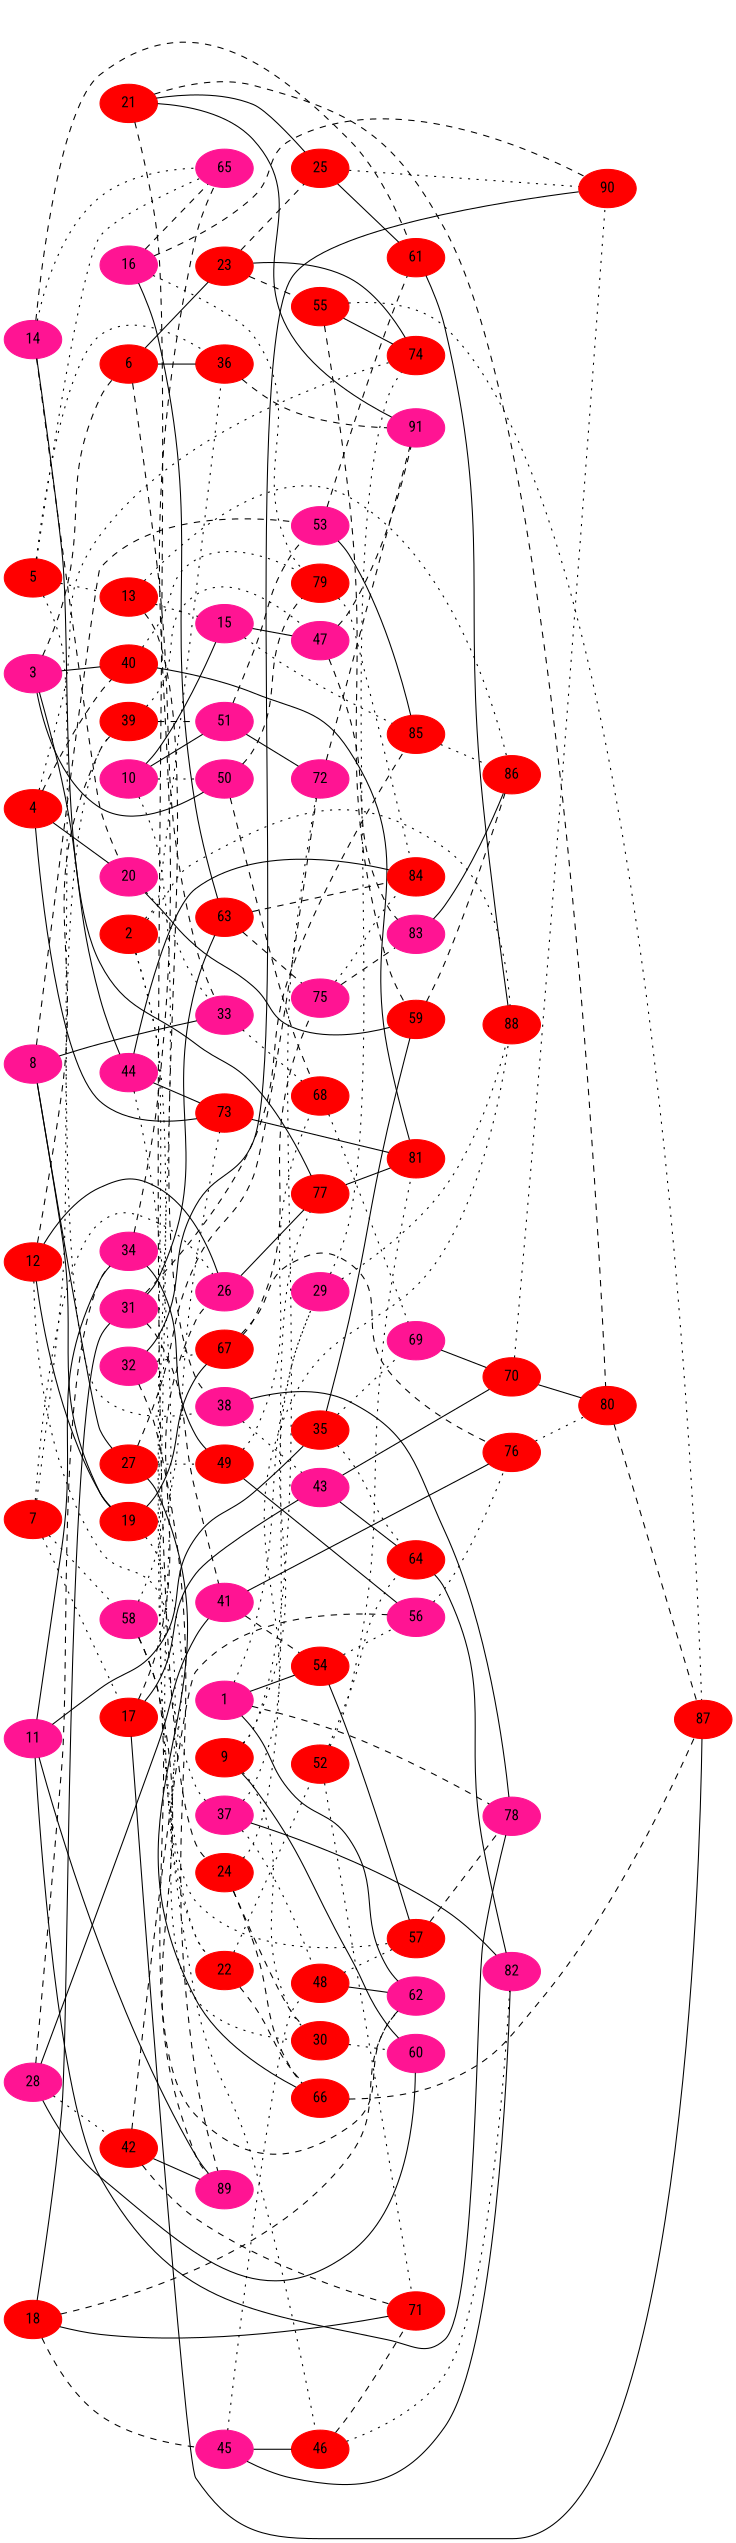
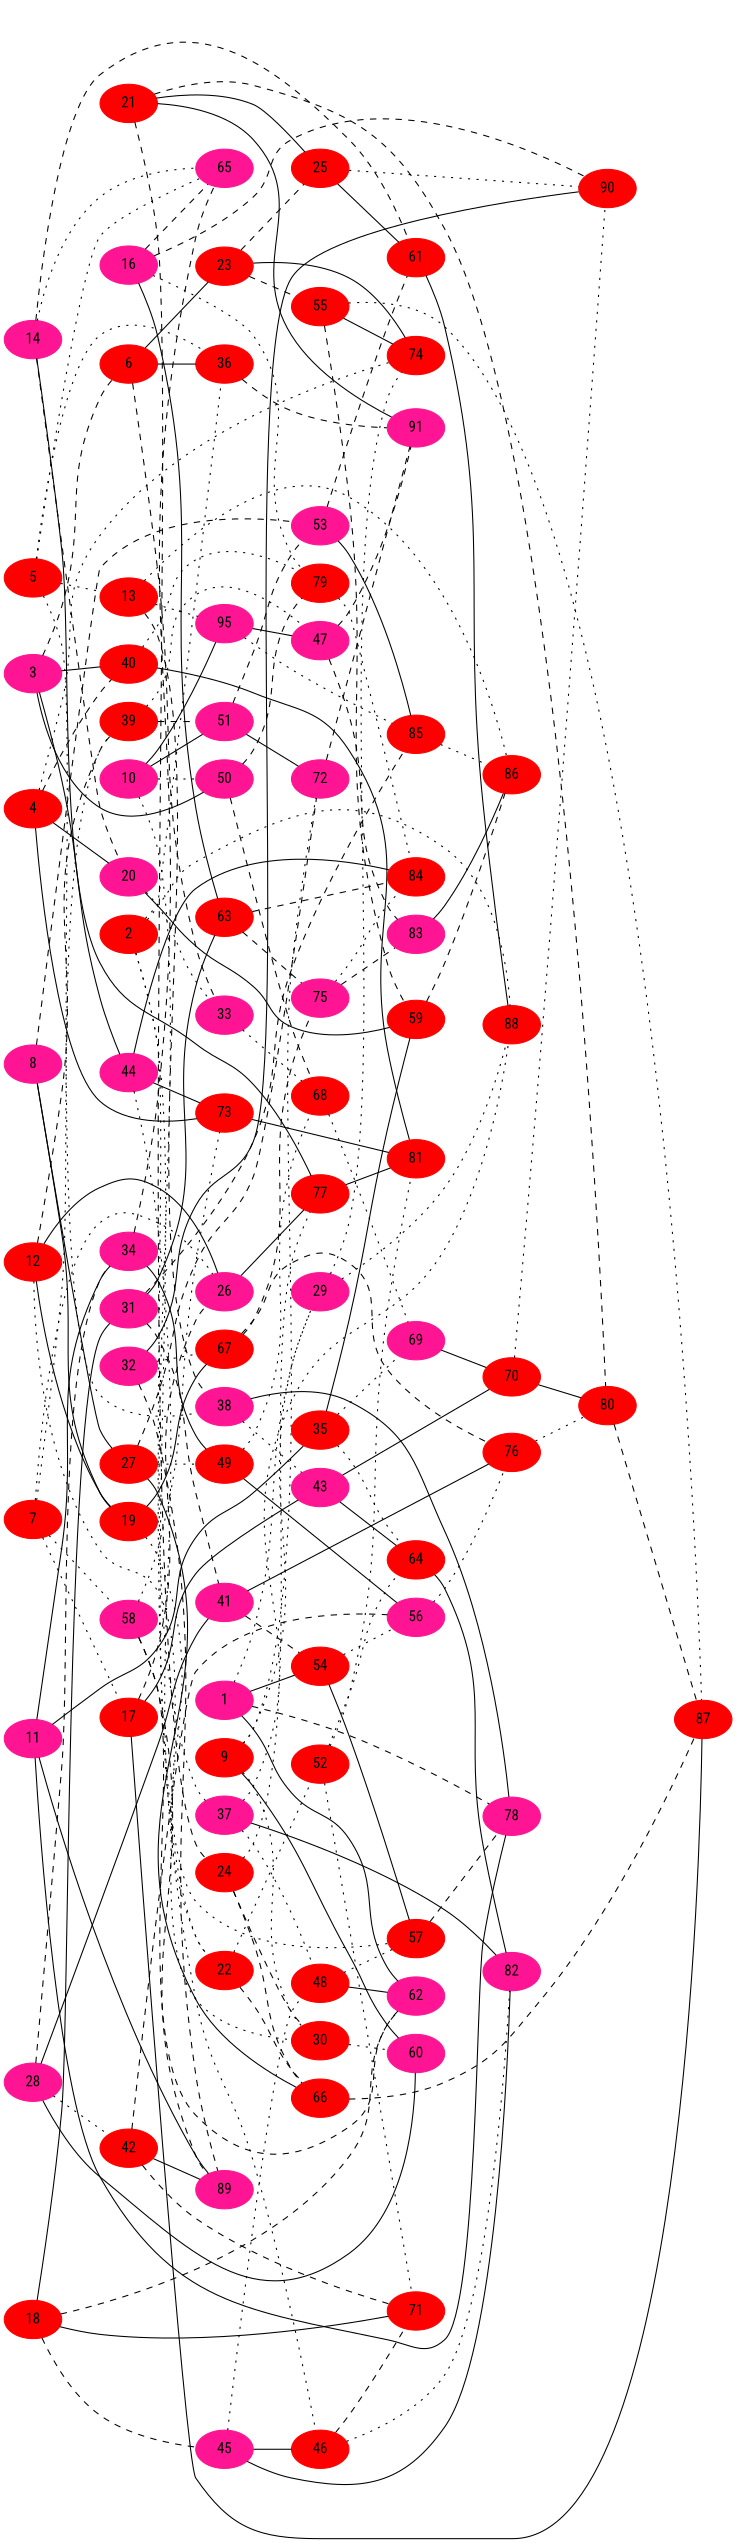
node "15": label "15" -> "95"
edge "33" -- "8": removed
